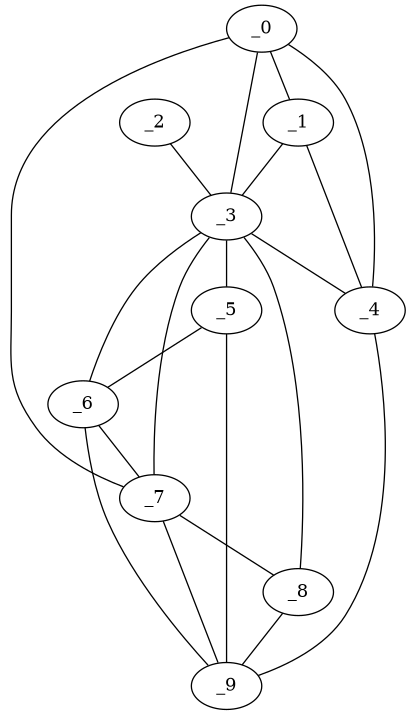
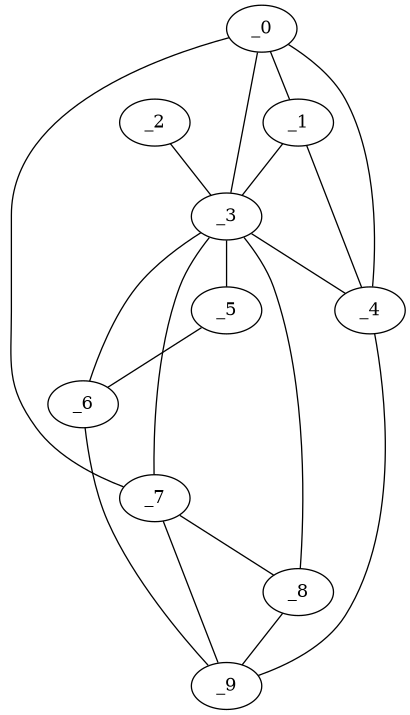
edge "_6" -- "_7": removed
edge "_5" -- "_9": removed
